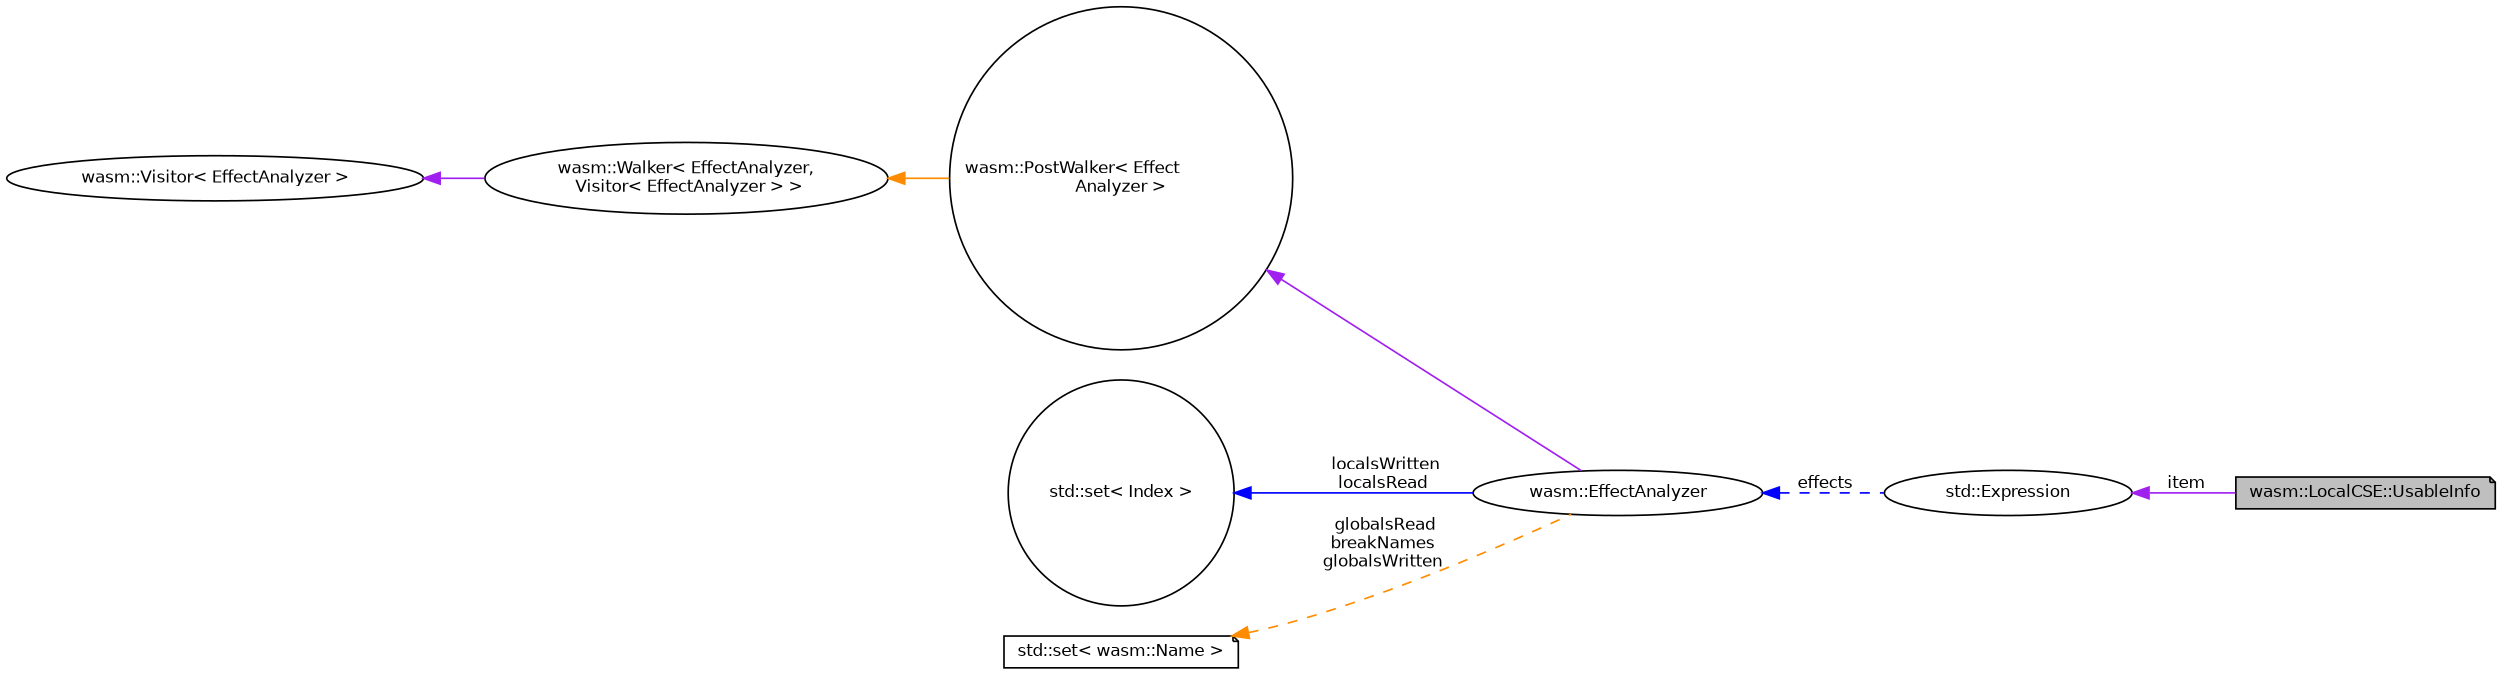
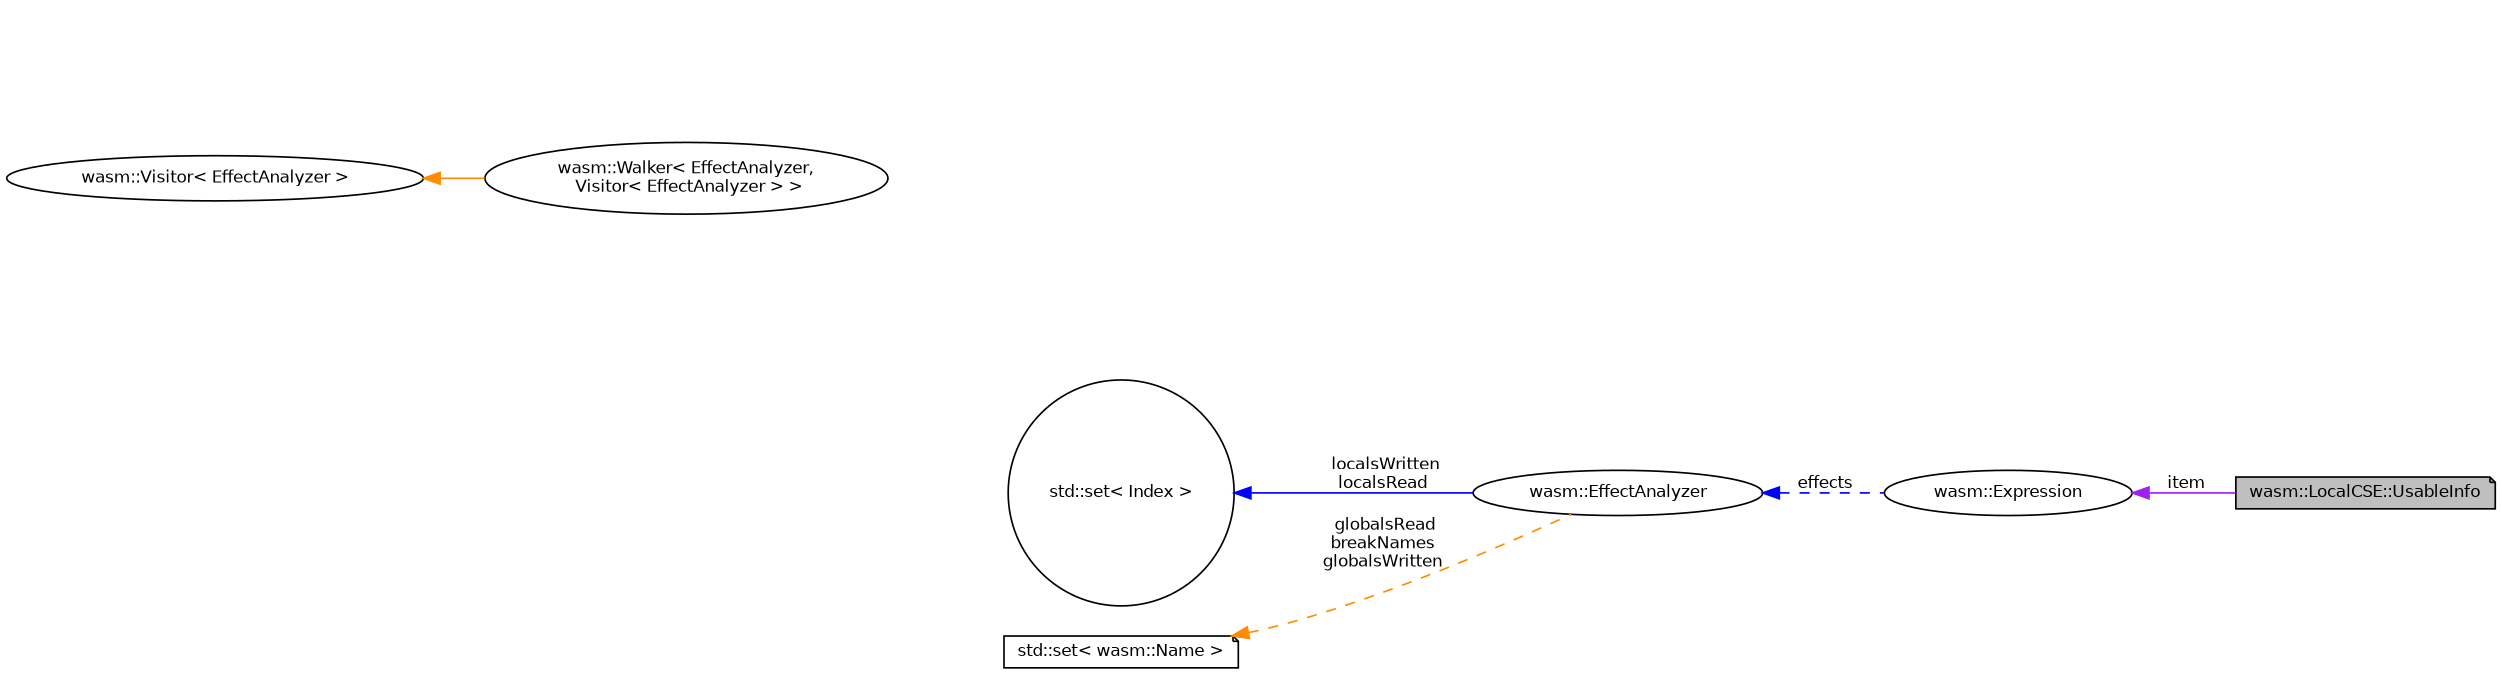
edge "wasm::Walker< EffectAnalyzer, Visitor< EffectAnalyzer > >" -> "wasm::Visitor< EffectAnalyzer >": color purple -> darkorange
node "wasm::PostWalker< Effect Analyzer >": removed
node "std::Expression": label "std::Expression" -> "wasm::Expression"
